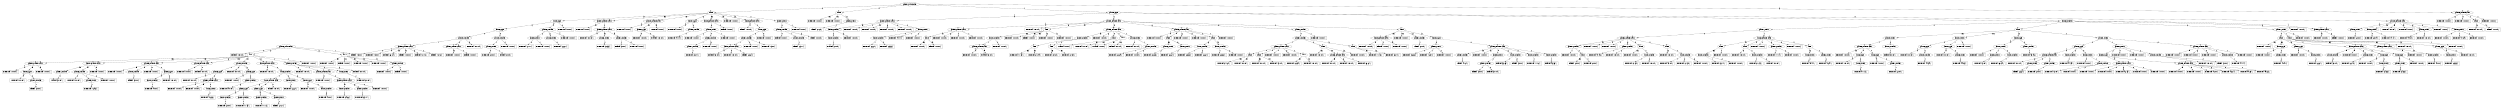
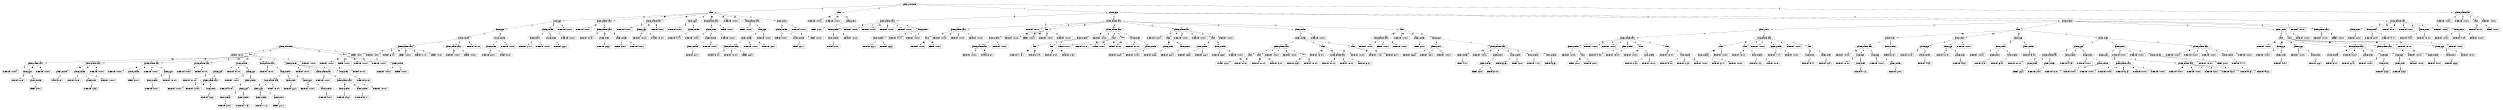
node "Preserved (84.62%)": label "Preserved (84.62%)" -> "Mutated (84.62%)"
